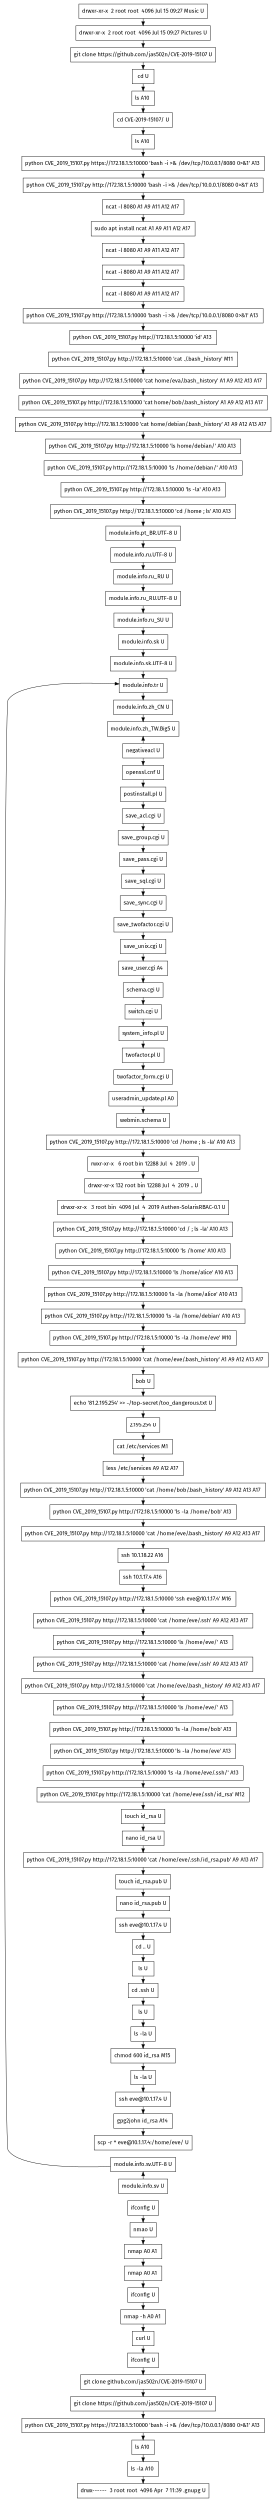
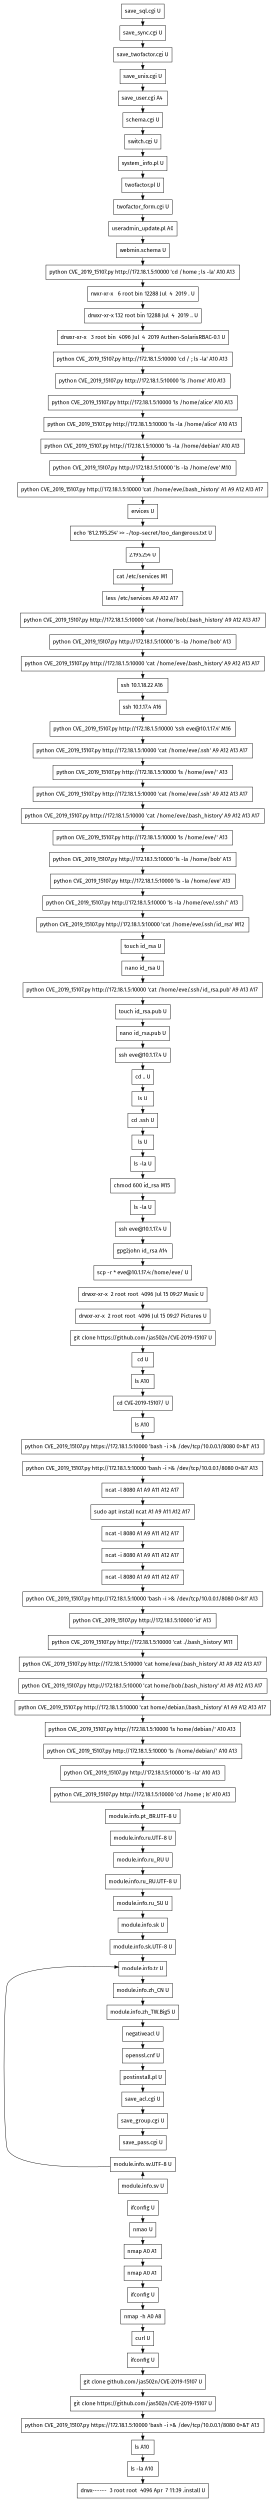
edge "negativeacl U" -> "module.info.zh_TW.Big5 U": reversed
edge "save_pass.cgi U" -> "save_sql.cgi U": removed
node "bob U": label "bob U" -> "ervices U"
node "nmap -h A0 A1": label "nmap -h A0 A1" -> "nmap -h A0 A8"
node "drwx------  3 root root  4096 Apr  7 11:39 .gnupg U": label "drwx------  3 root root  4096 Apr  7 11:39 .gnupg U" -> "drwx------  3 root root  4096 Apr  7 11:39 .install U"
